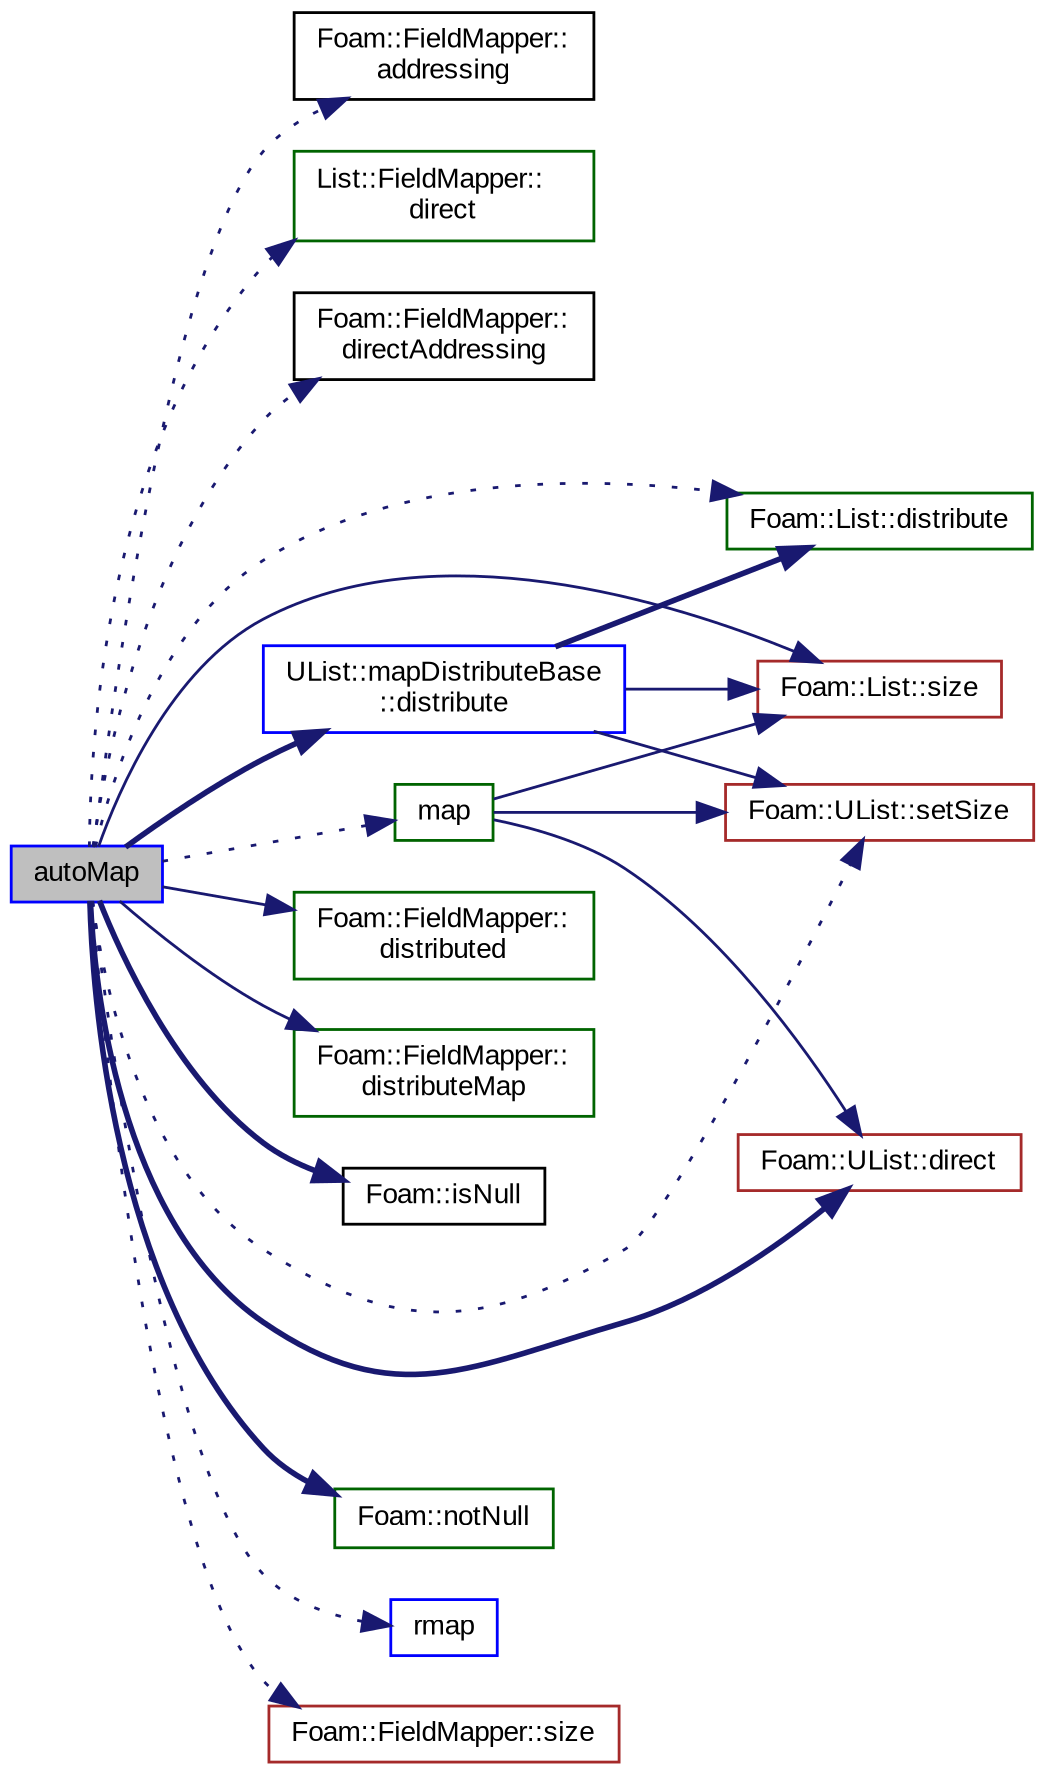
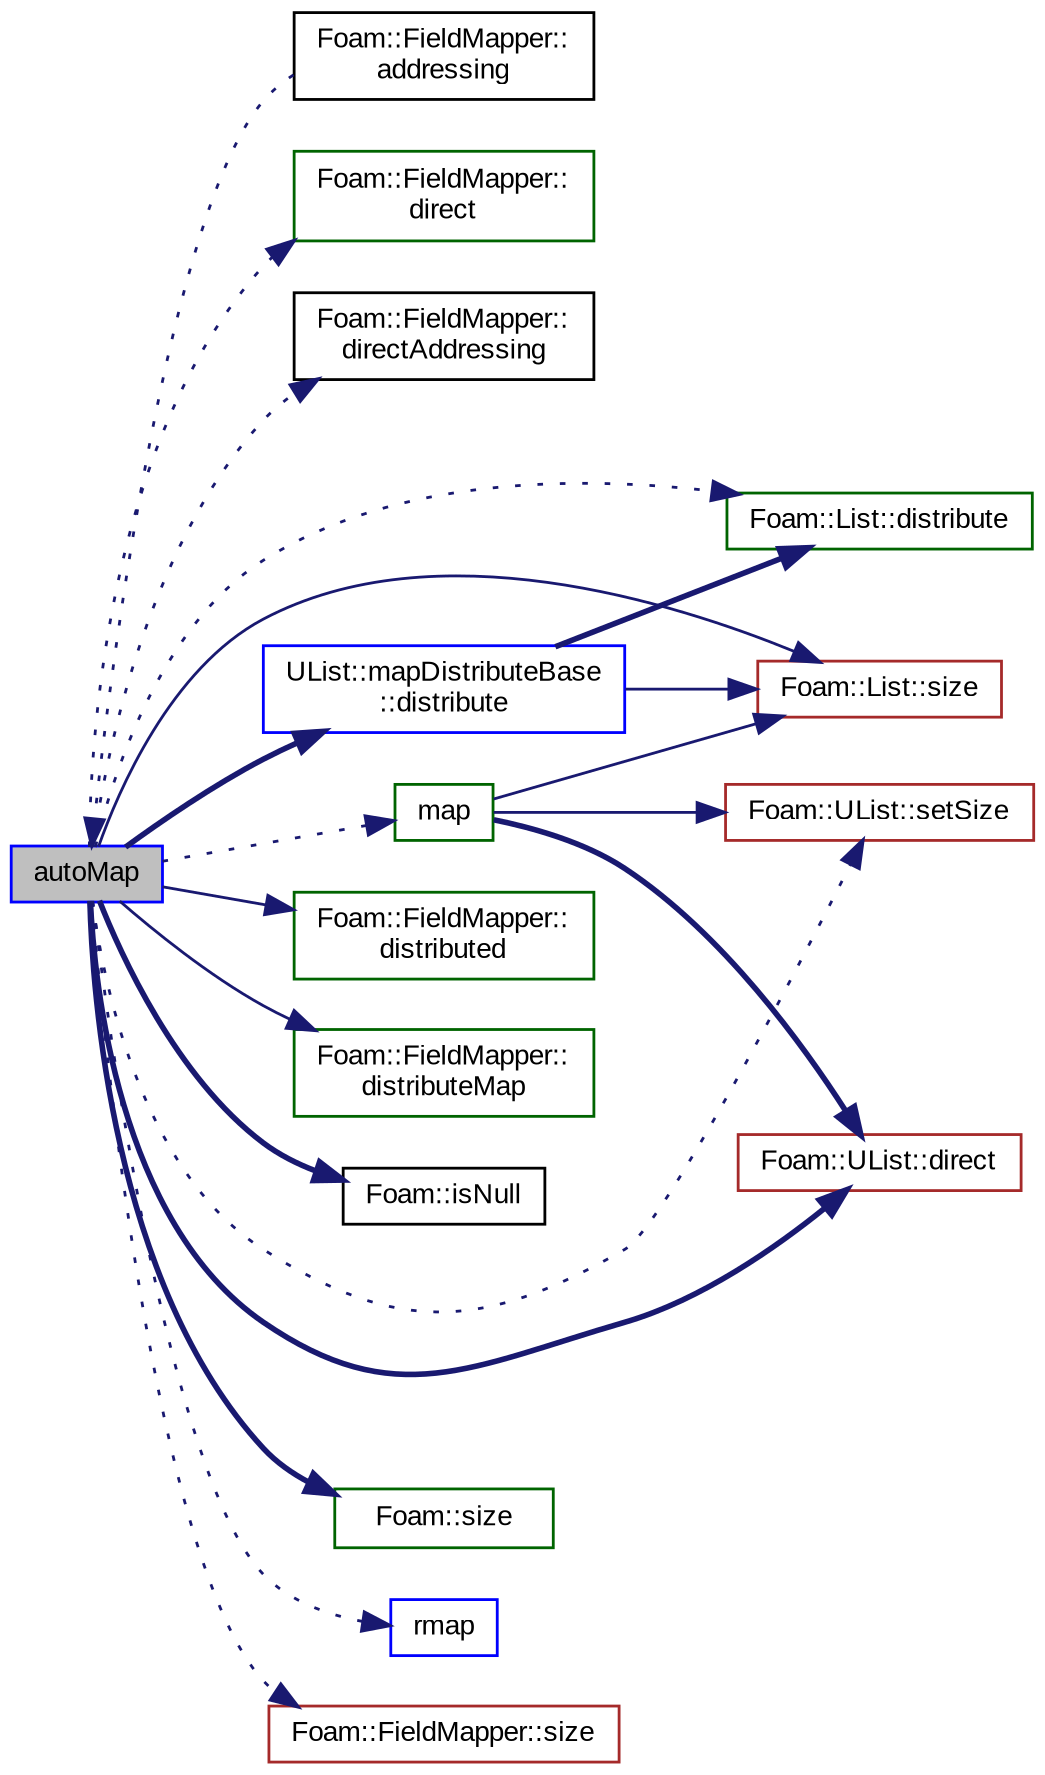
node "List::FieldMapper:: direct": label "List::FieldMapper:: direct" -> "Foam::FieldMapper:: direct"
edge "autoMap" -> "Foam::FieldMapper:: addressing": reversed
edge "UList::mapDistributeBase ::distribute" -> "Foam::UList::setSize": removed
edge "map" -> "Foam::UList::direct": style solid -> bold
node "Foam::notNull": label "Foam::notNull" -> "Foam::size"
